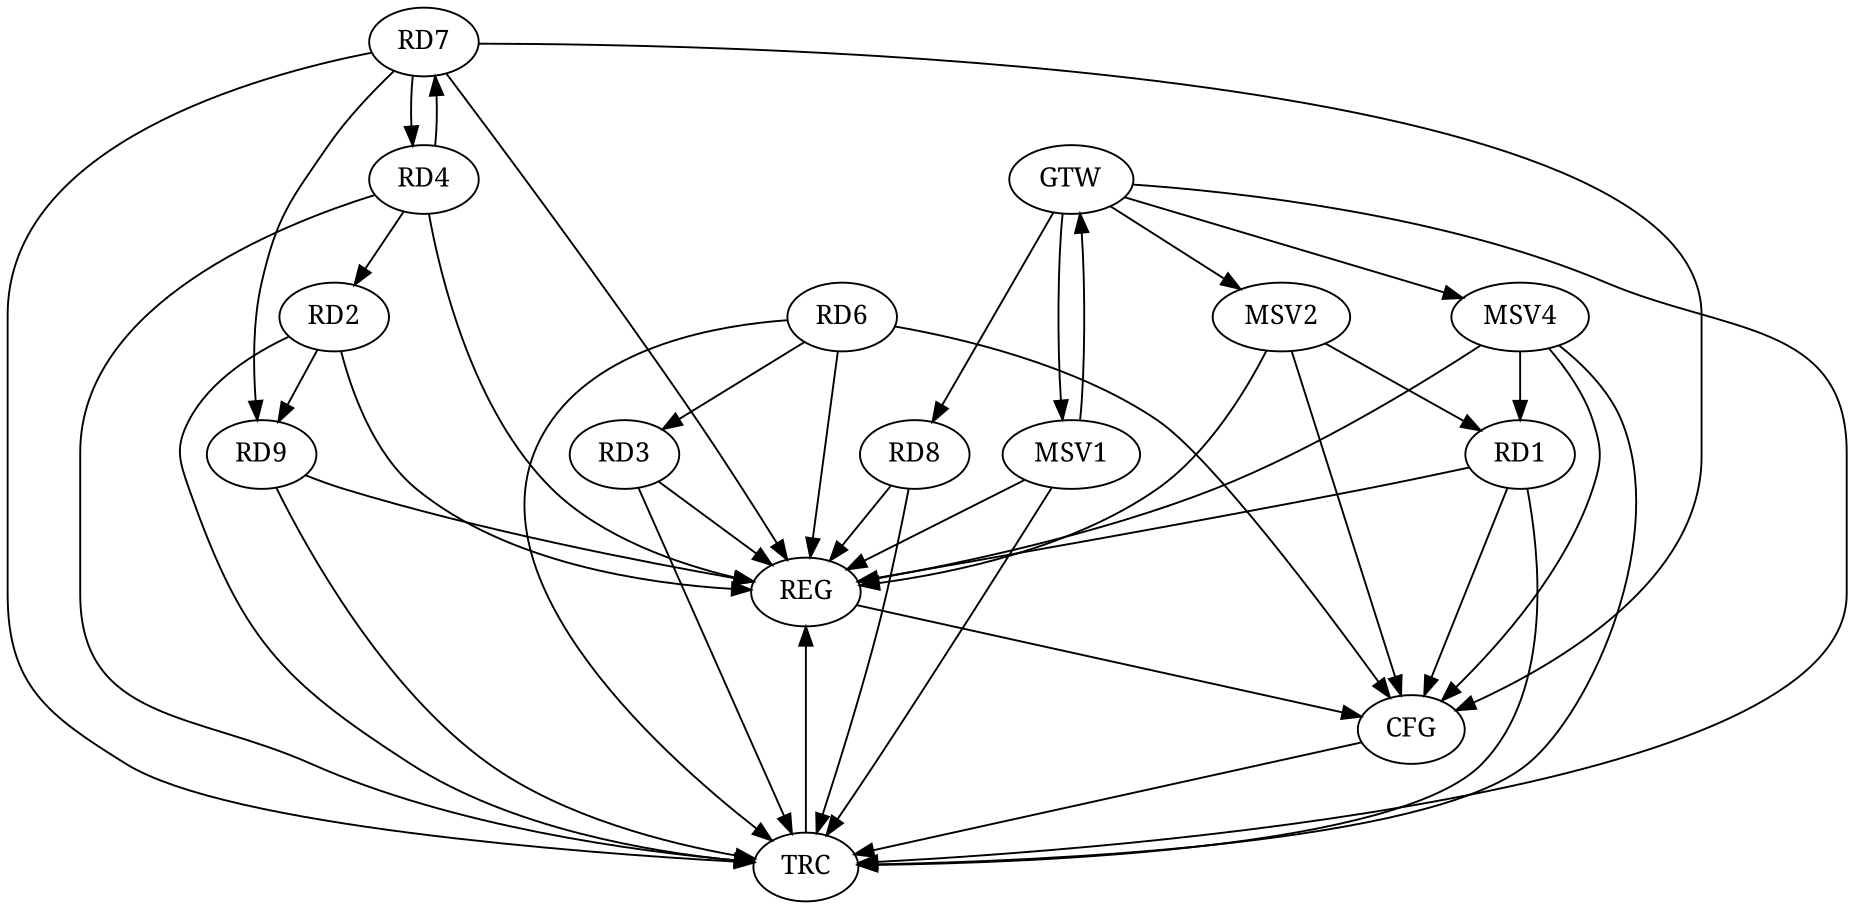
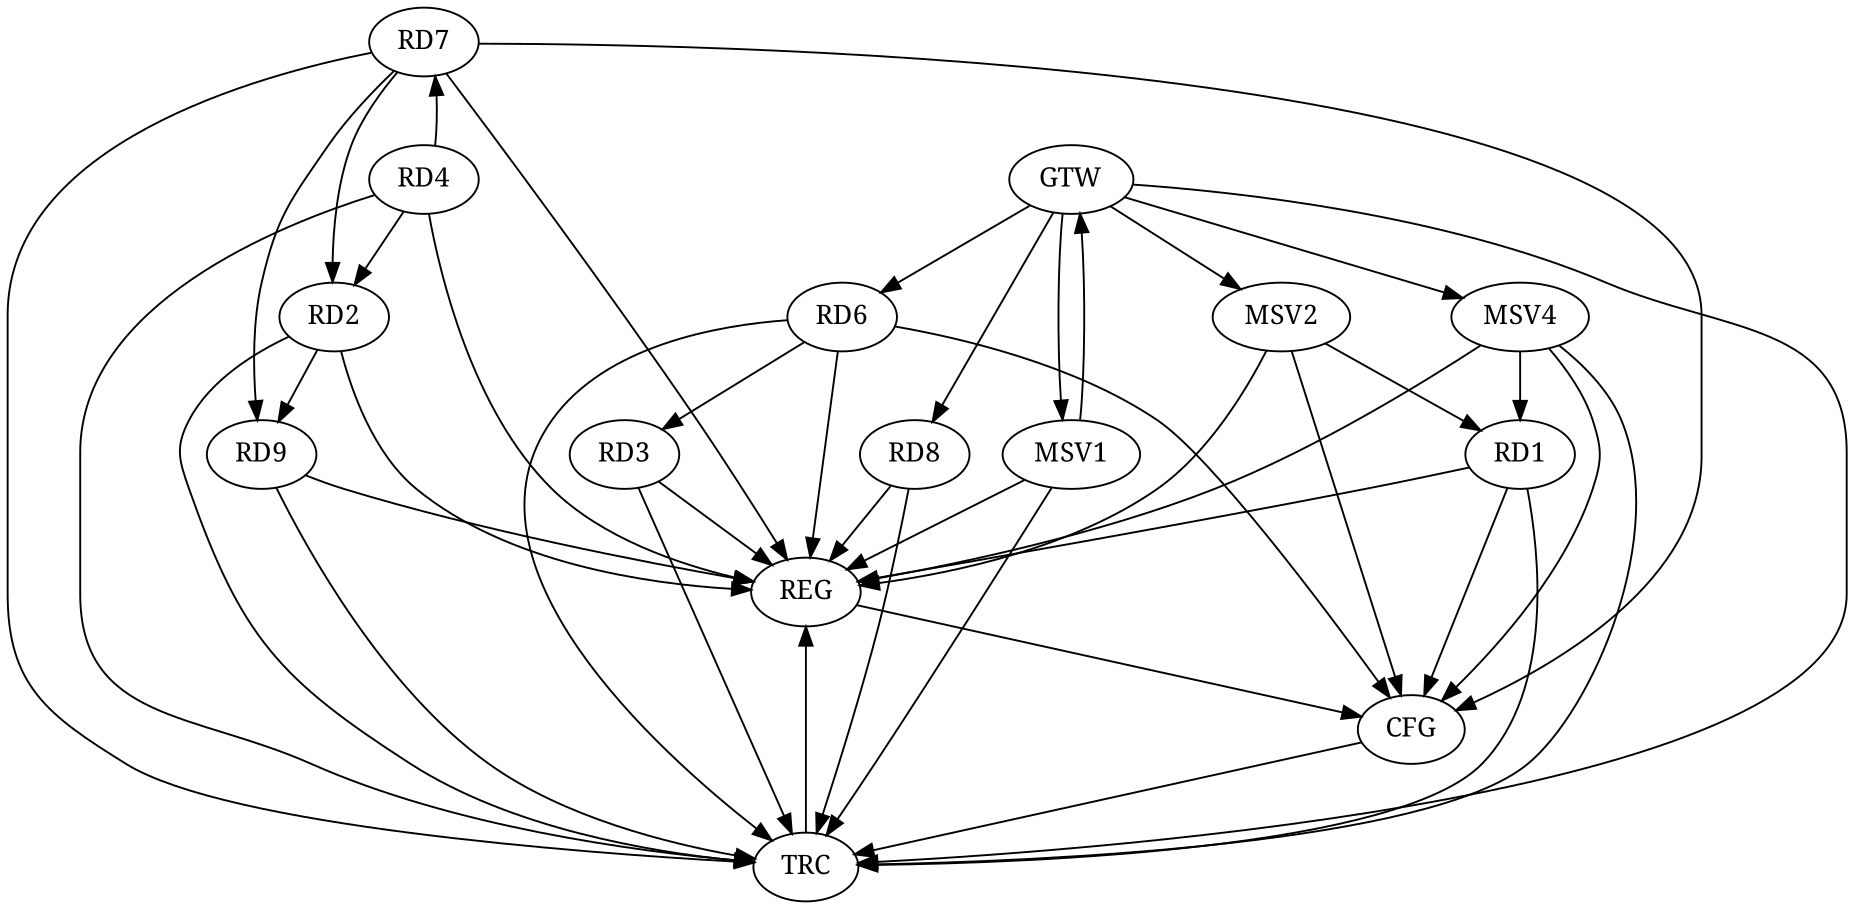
edge "RD7" -> "RD4": now "RD7" -> "RD2"
edge "GTW" -> "RD6": added
